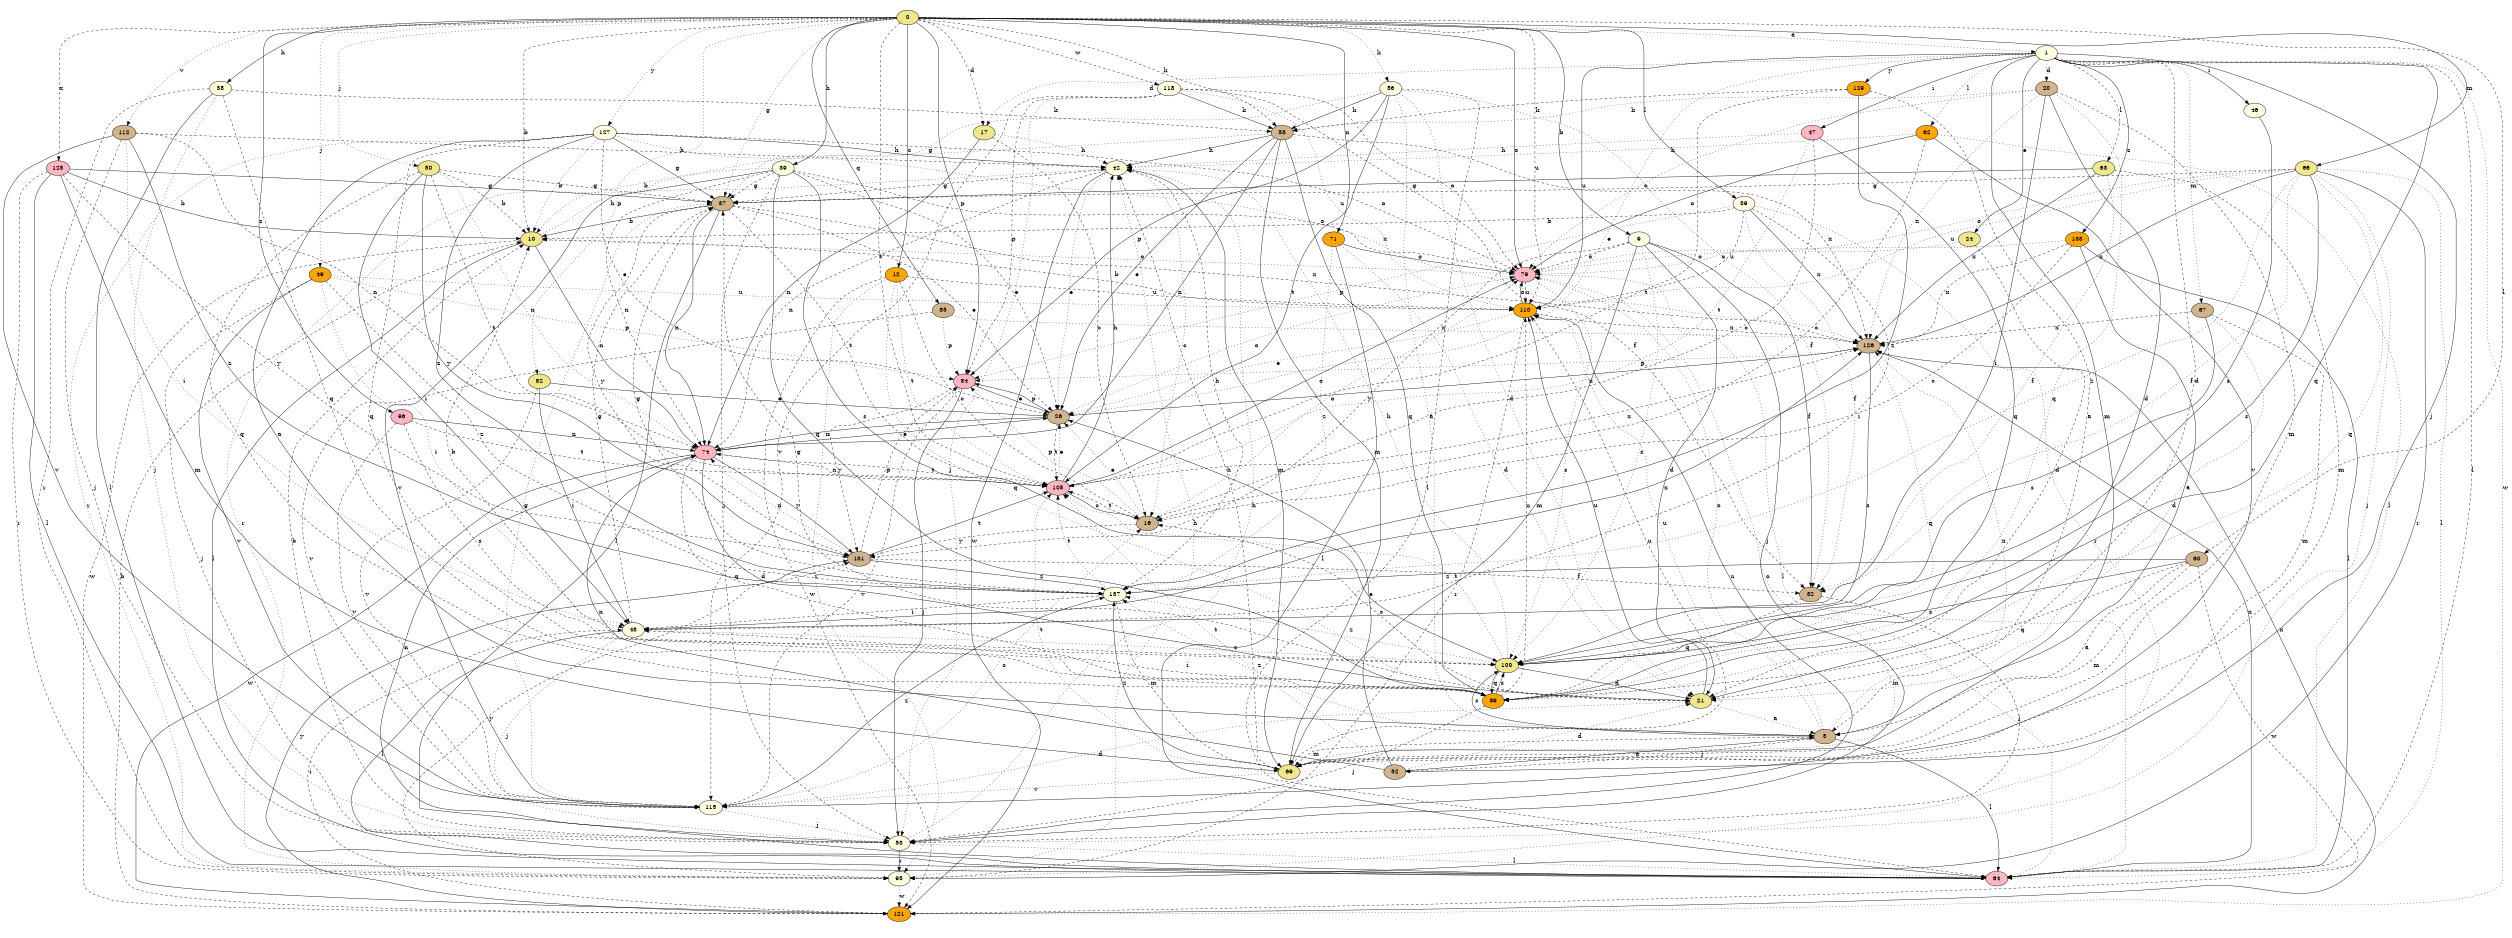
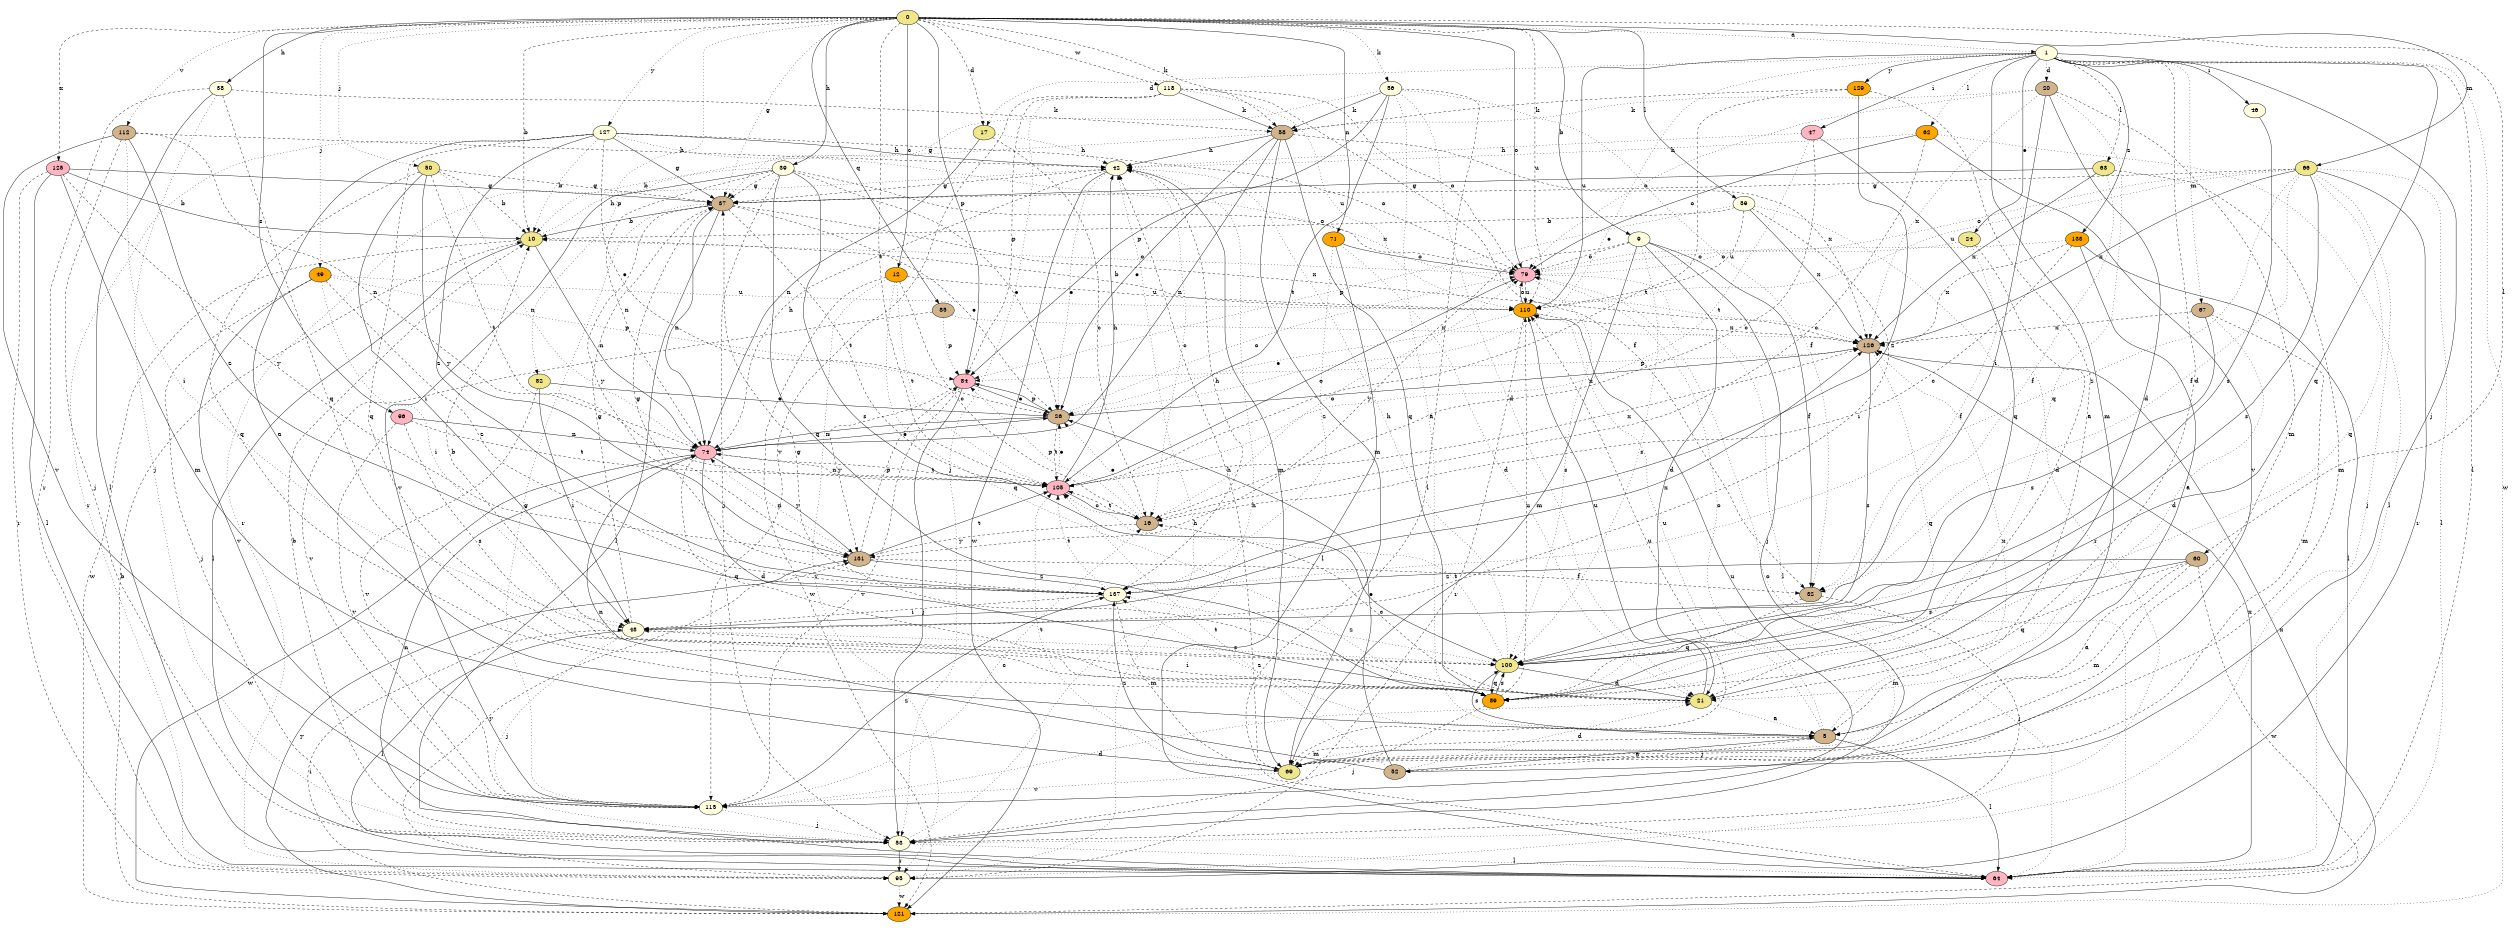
edge "42" -> "74": label "n" -> "h"
edge "59" -> "32": now "24" -> "32"
